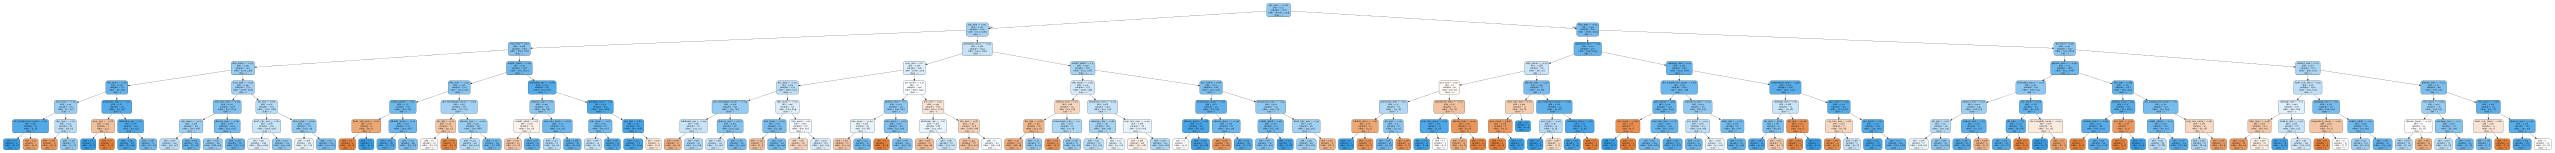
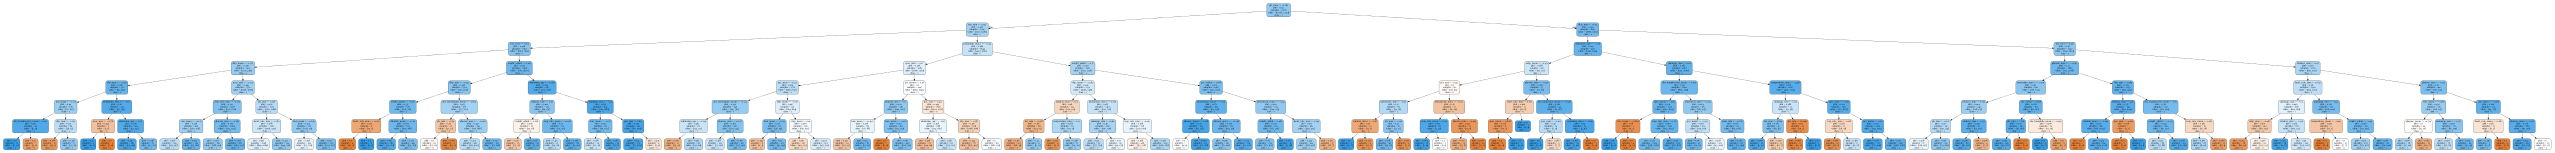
node "gini = 0.406 samples = 159 value = [76, 192] class = 1": fillcolor #e9965a -> #87c4ef
